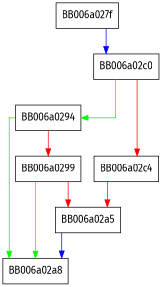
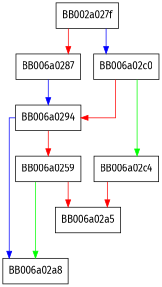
node "BB006a027f": label "BB006a027f" -> "BB002a027f"
node "BB006a0287": added
edge "BB006a02c0" -> "BB006a0294": color green -> red
edge "BB006a02c0" -> "BB006a02c4": color red -> green
node "BB006a0299": label "BB006a0299" -> "BB006a0259"
edge "BB006a0294" -> "BB006a02a8": color green -> blue
edge "BB006a02a5" -> "BB006a02a8": removed
